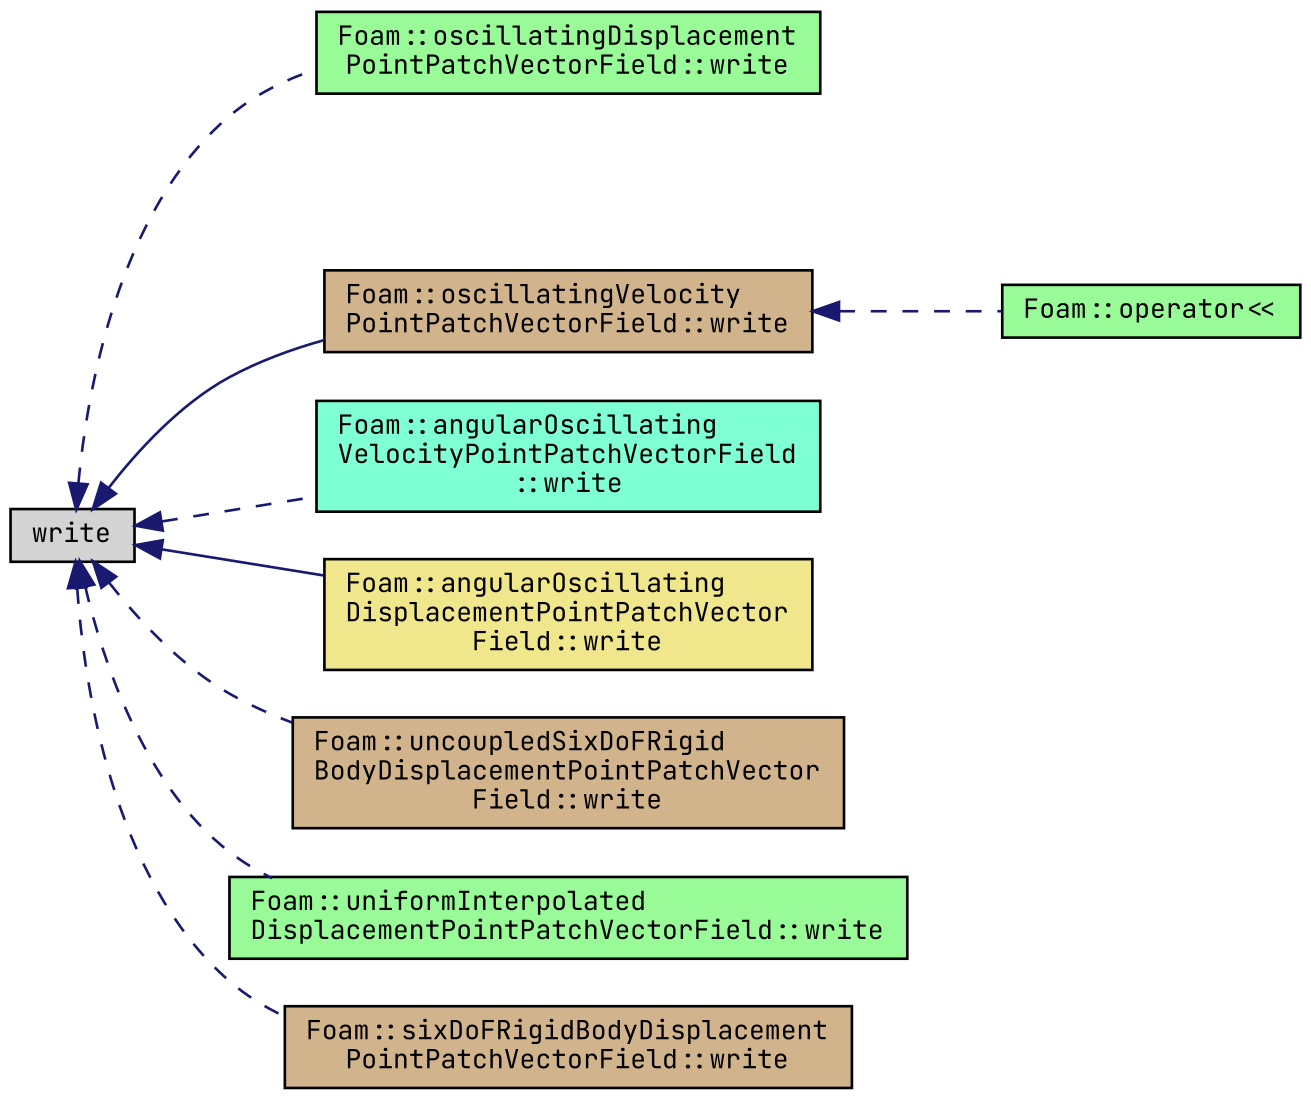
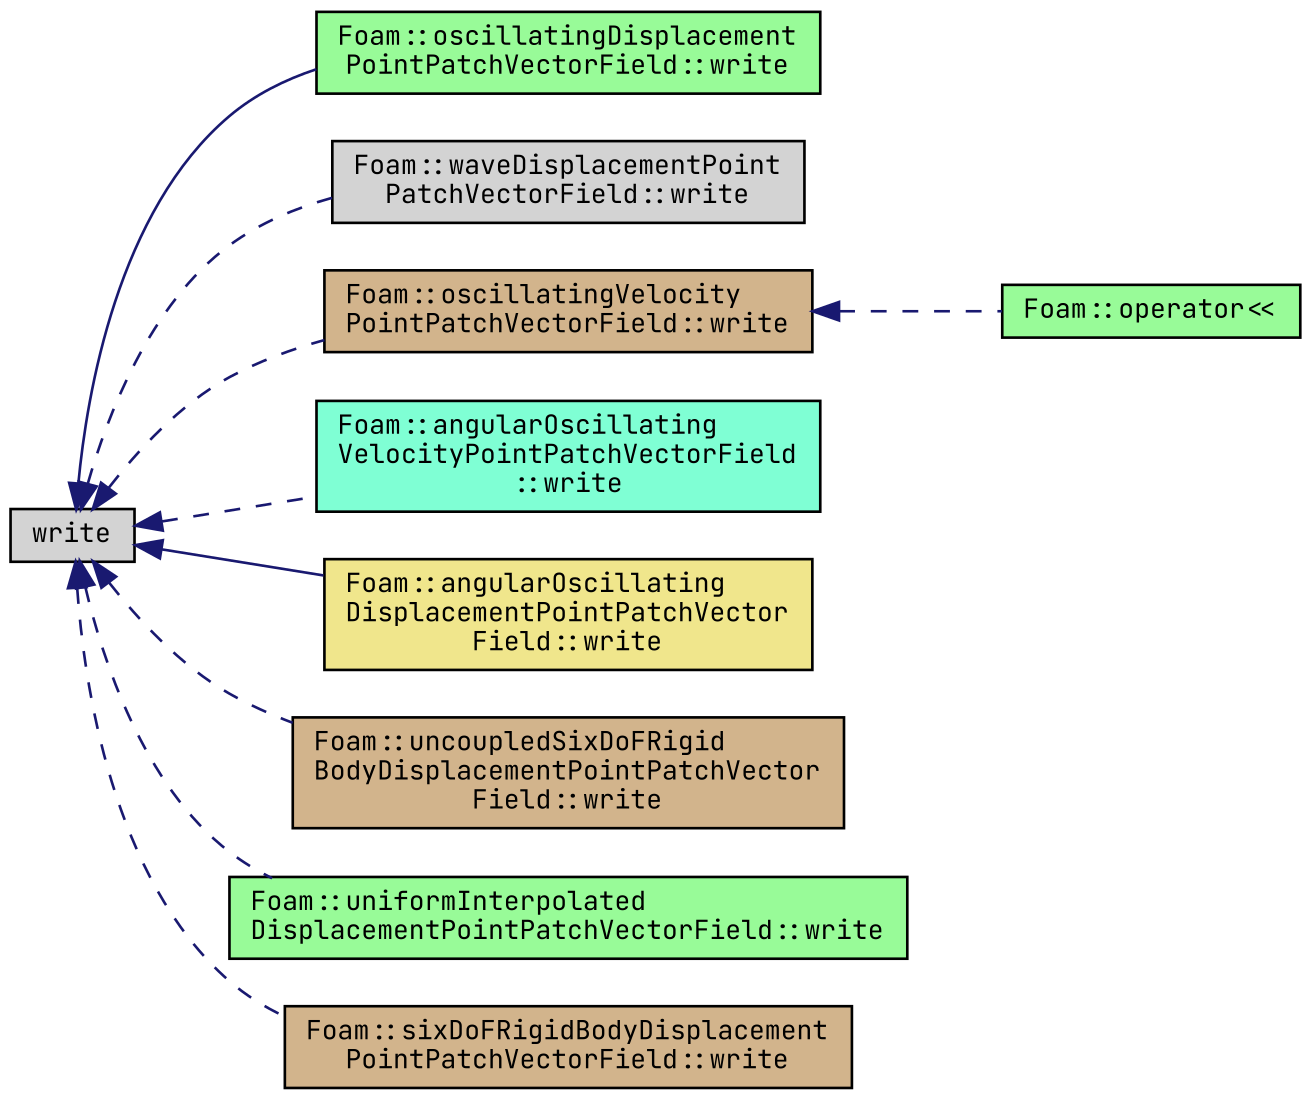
node "Foam::waveDisplacementPoint PatchVectorField::write": added
edge "Foam::oscillatingDisplacement PointPatchVectorField::write" -> "write": style dashed -> solid
edge "Foam::oscillatingVelocity PointPatchVectorField::write" -> "write": style solid -> dashed
